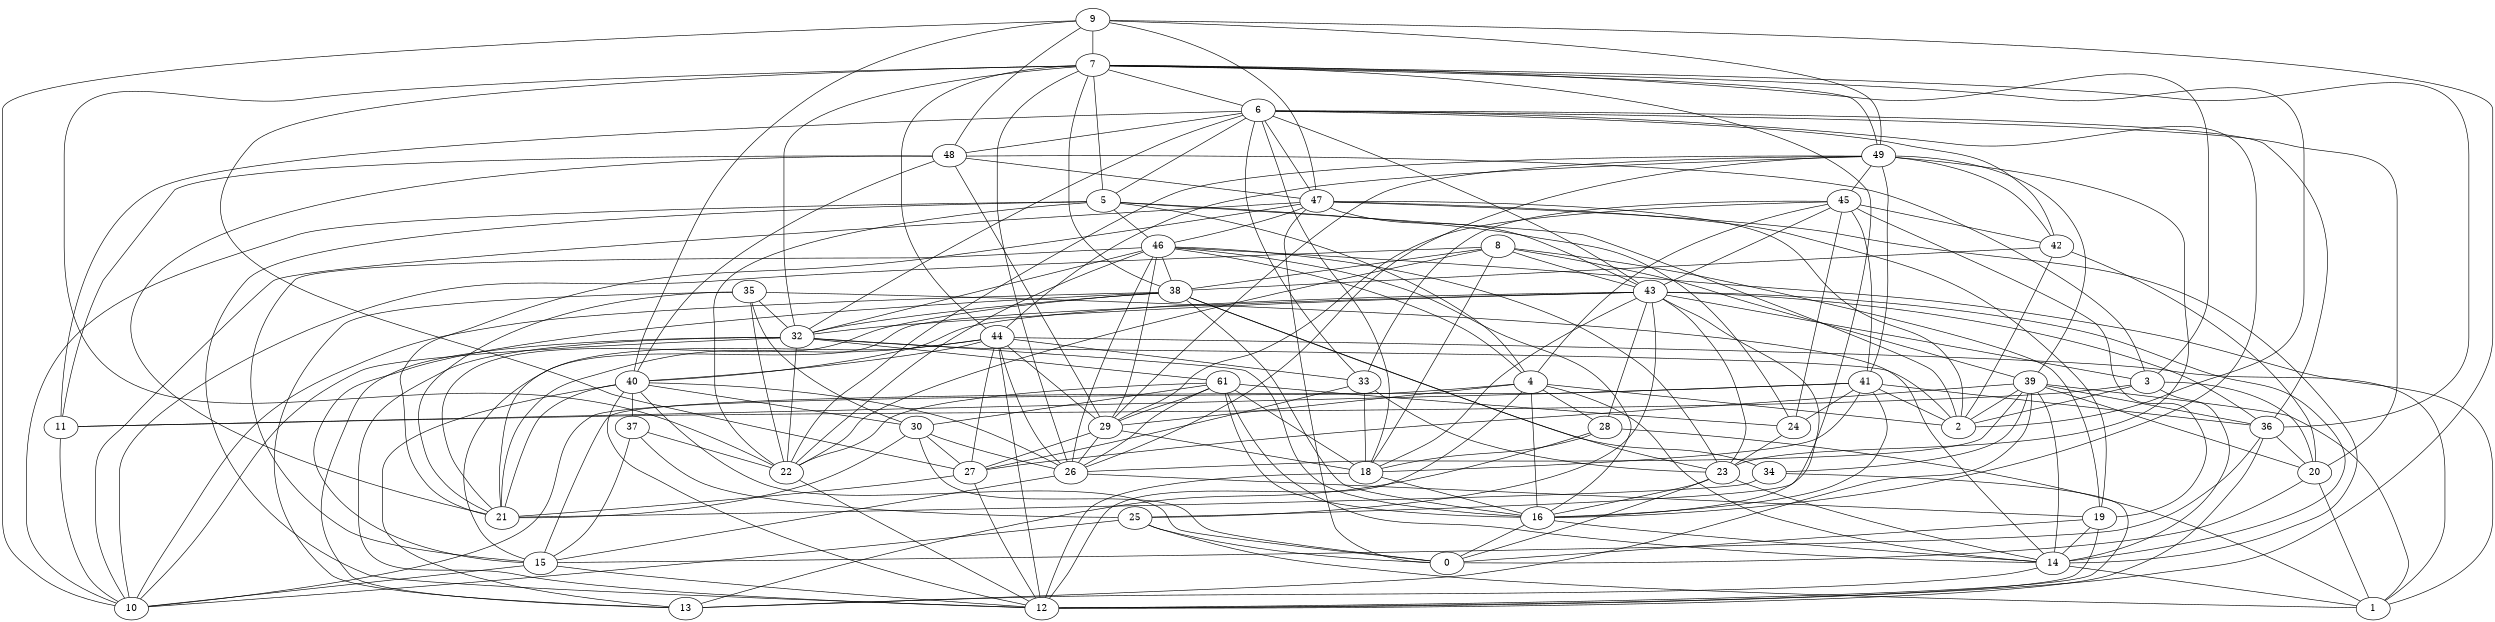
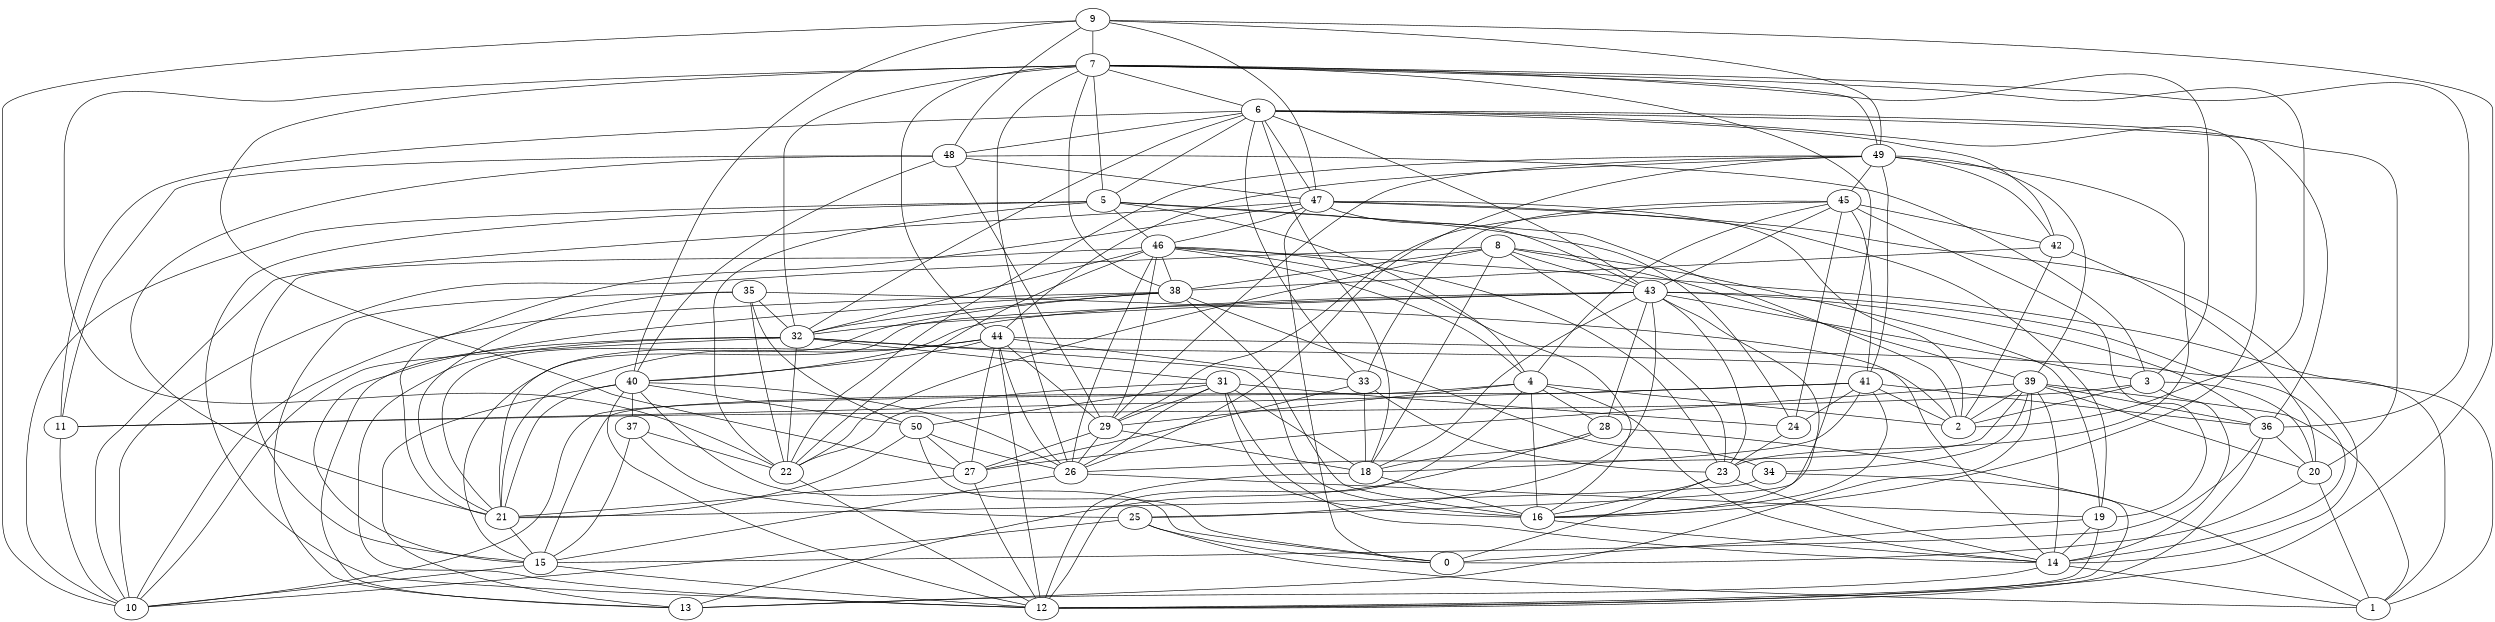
node "61": label "61" -> "31"
edge "38" -- "23": now "8" -- "23"
node "30": label "30" -> "50"
edge "21" -- "15": added
edge "16" -- "0": removed
